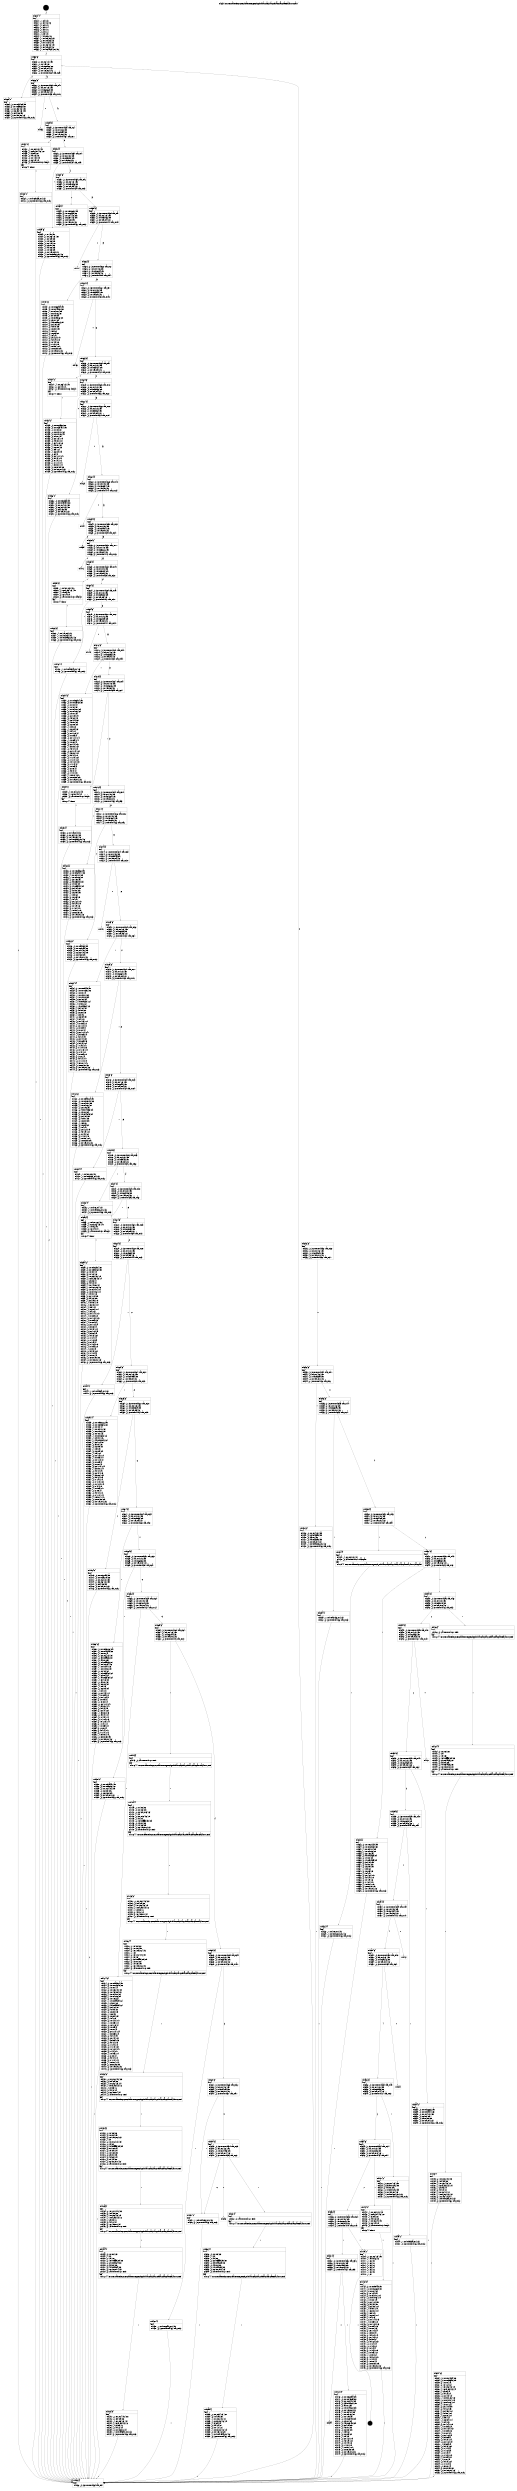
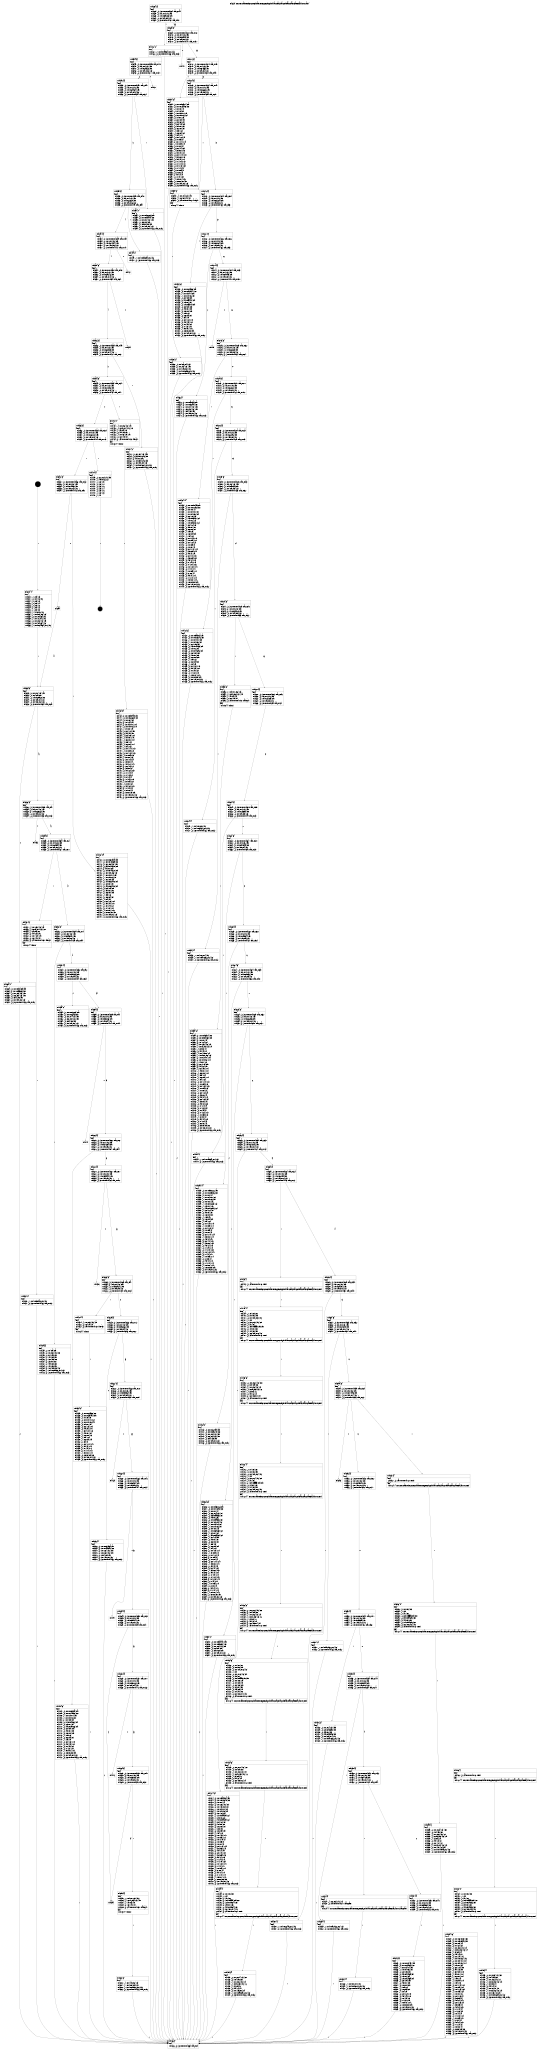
edge "0x4036cb [25]" -> "0x4036e4 [25]": now "0x4036cb [25]" -> "0x403abf"
edge "0x404836 [5]" -> "0x40356f [23]": now "0x403a9a" -> "0x40356f [23]"
node "0x4039a0 [25]": removed
edge "0x40390a [25]" -> "0x403f11 [12]": now "0x40390a [25]" -> "0x403923 [25]"
